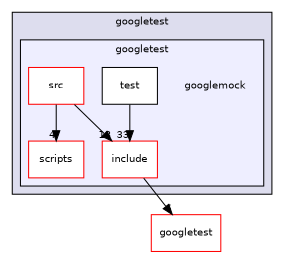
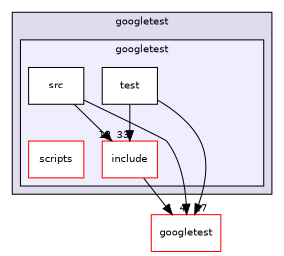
node "src": color red -> black
node "googlemock": removed
edge "src" -> "scripts": now "src" -> "googletest"
edge "test" -> "googletest": added
